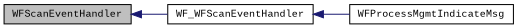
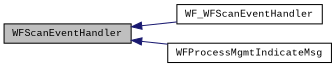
edge "WFProcessMgmtIndicateMsg" -> "WF_WFScanEventHandler": now "WFProcessMgmtIndicateMsg" -> "WFScanEventHandler"
